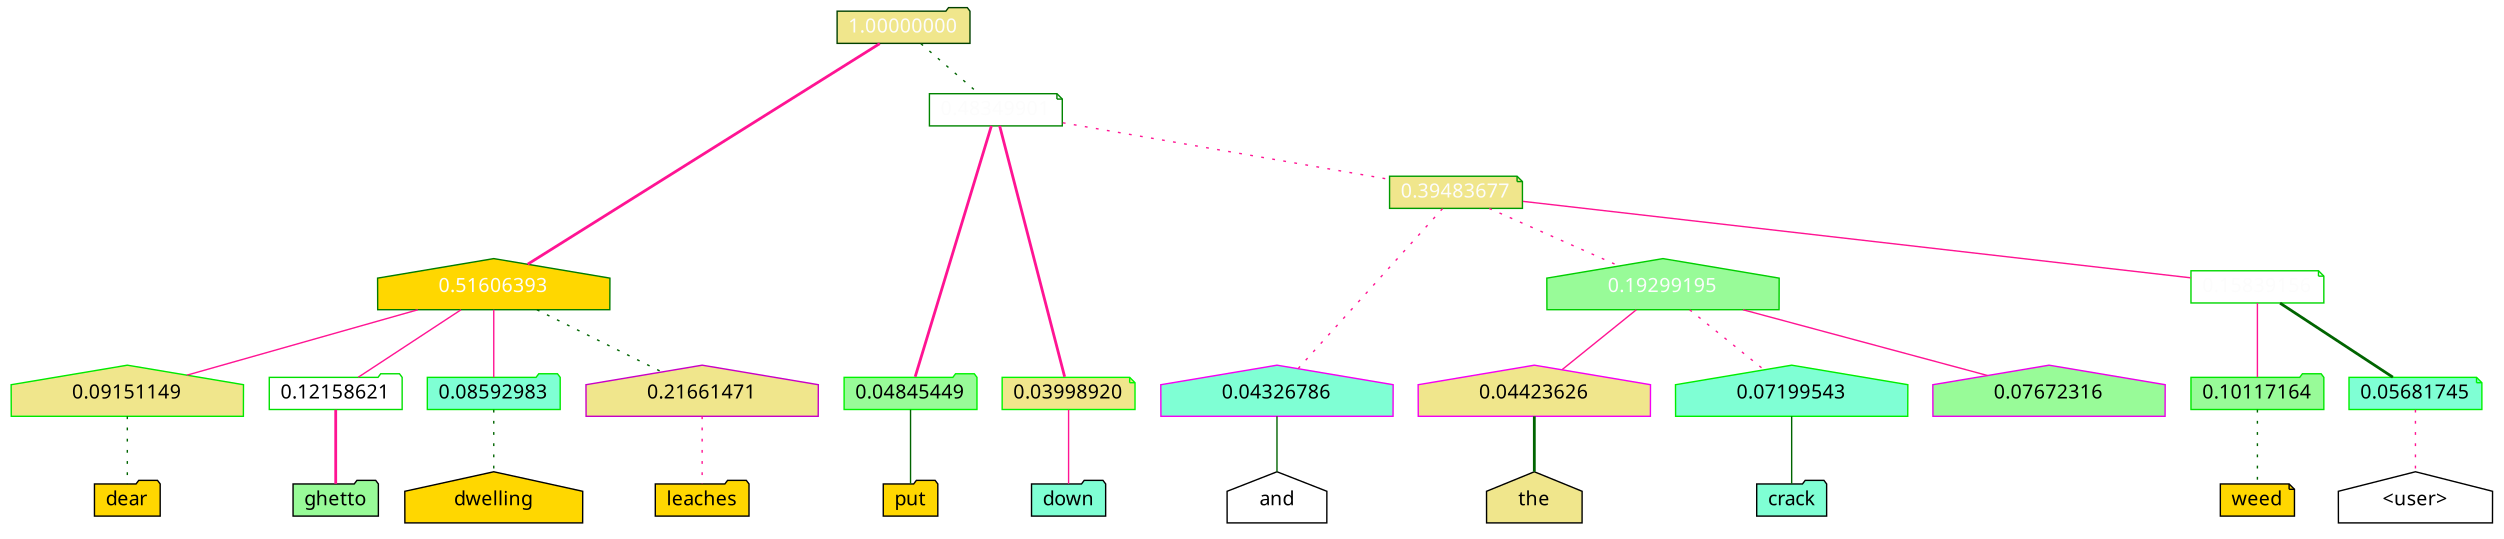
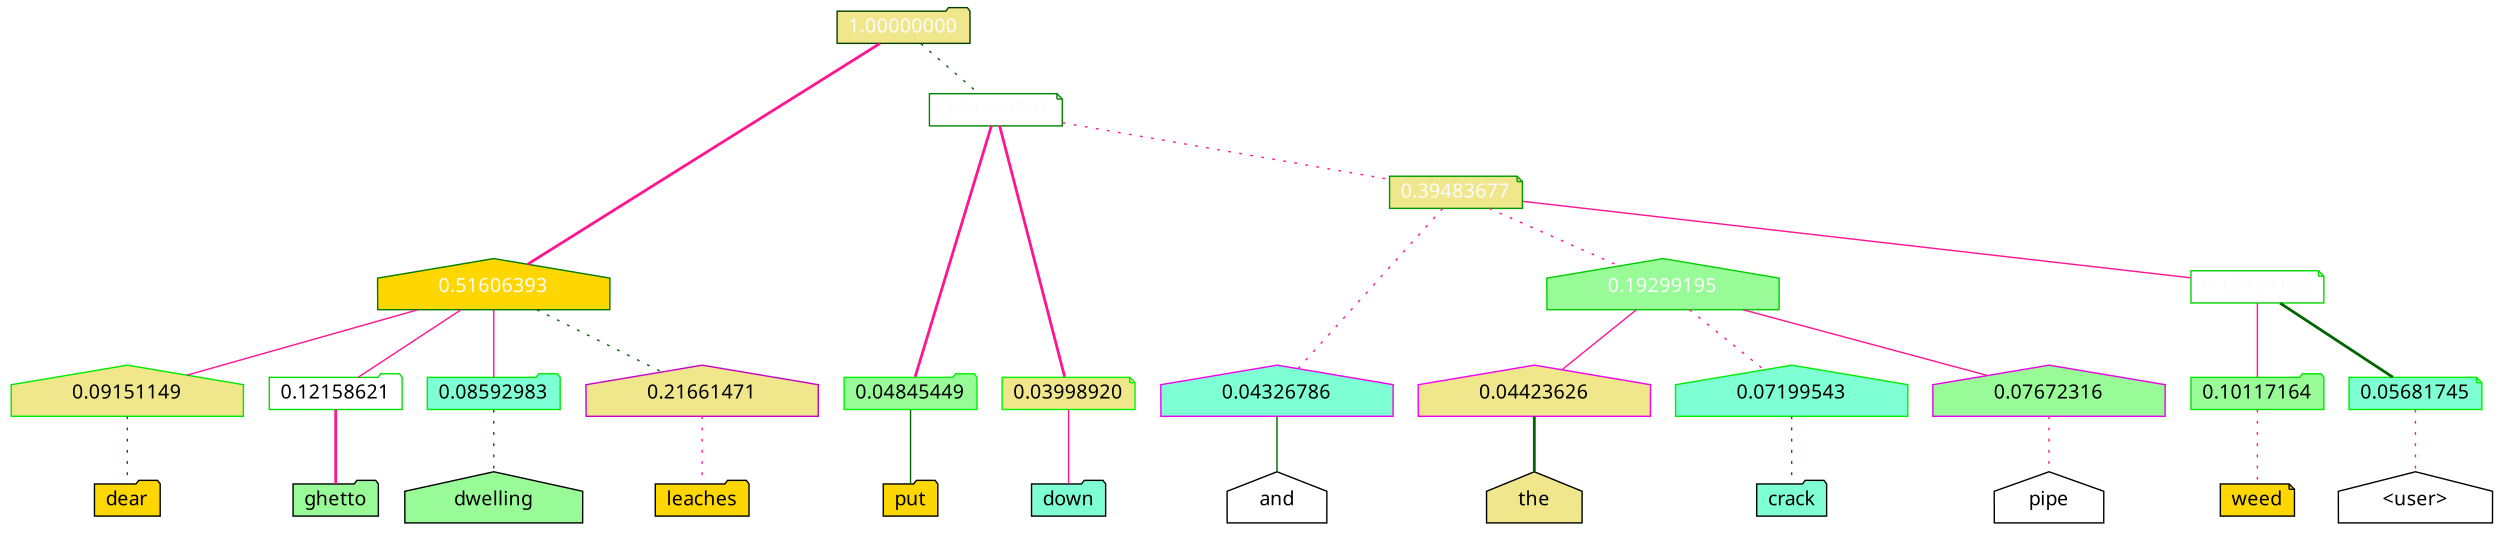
edge "0.10117164" -- "weed": color darkgreen -> deeppink
edge "0.07199543" -- "crack": style solid -> dotted
node "dwelling": fillcolor gold -> palegreen
node "pipe": added
